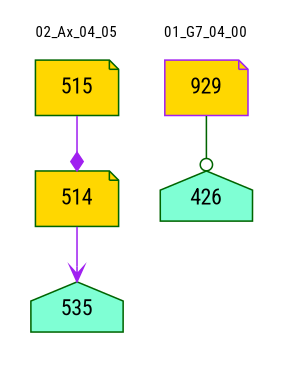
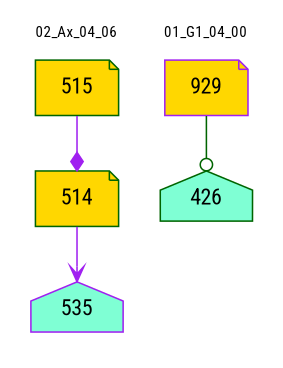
cluster "02_Ax_04_05": label "02_Ax_04_05" -> "02_Ax_04_06"
cluster "01_G7_04_00": label "01_G7_04_00" -> "01_G1_04_00"
node "535": color darkgreen -> purple
